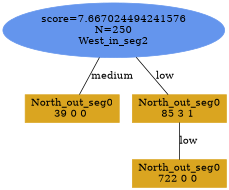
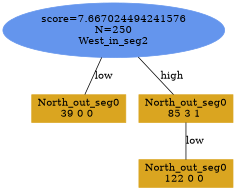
edge "score=7.667024494241576 N=250 West_in_seg2" -- "North_out_seg0 39 0 0": label "medium" -> "low"
edge "score=7.667024494241576 N=250 West_in_seg2" -- "North_out_seg0 85 3 1": label "low" -> "high"
node "North_out_seg0 722 0 0": label "North_out_seg0 722 0 0" -> "North_out_seg0 122 0 0"
